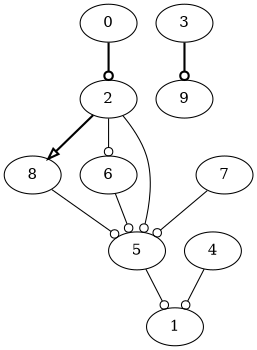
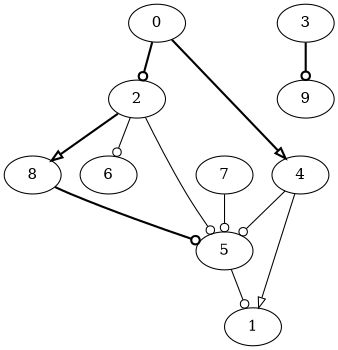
edge "0" -> "4": added
edge "6" -> "5": now "4" -> "5"
edge "8" -> "5": style solid -> bold
edge "4" -> "1": arrowhead odot -> onormal
